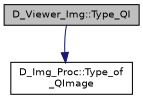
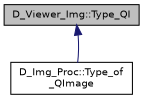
edge "D_Viewer_Img::Type_QI" -> "D_Img_Proc::Type_of _QImage": reversed
